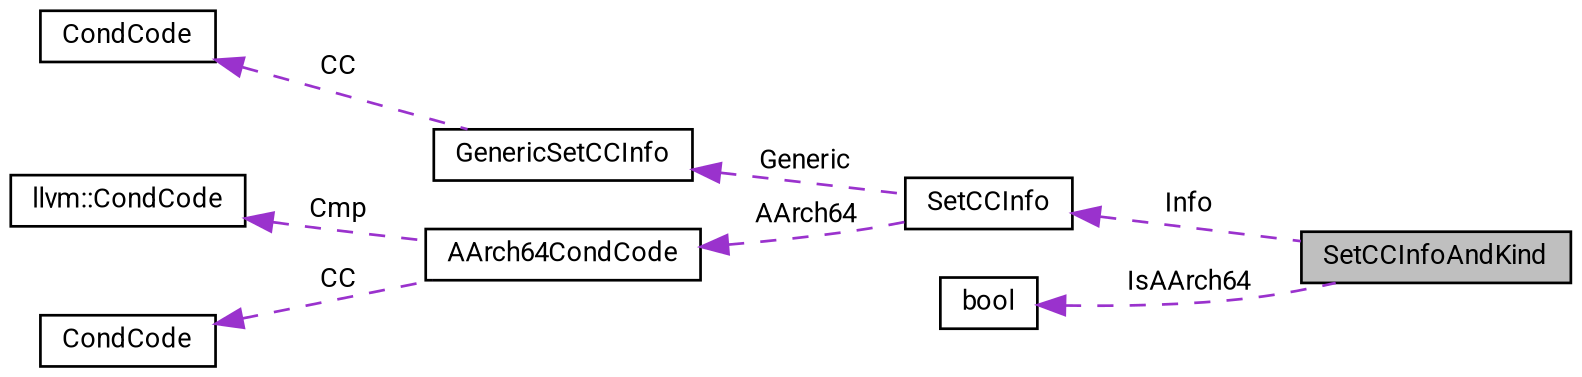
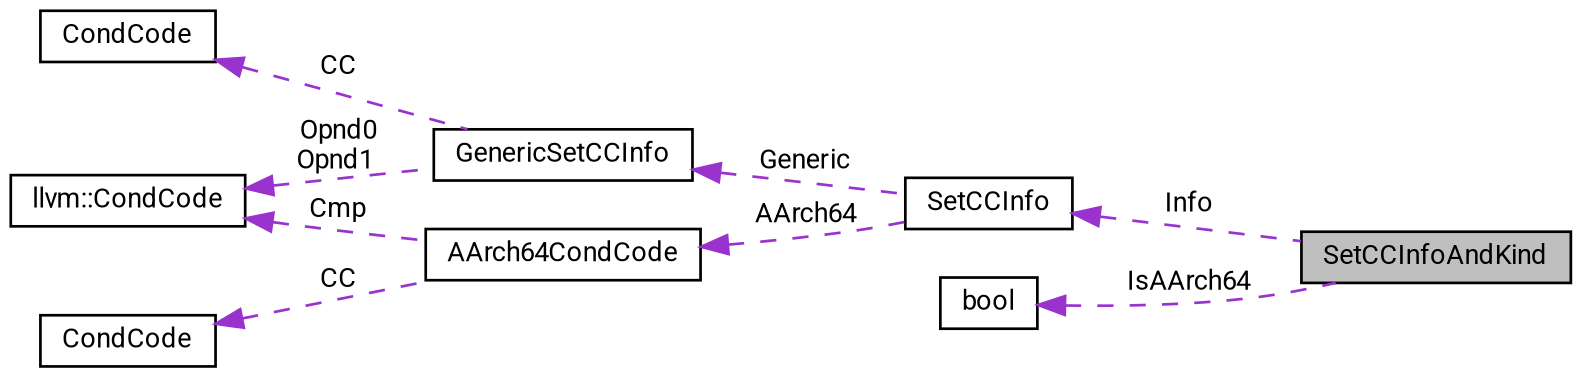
edge "GenericSetCCInfo" -> "llvm::CondCode": added, label "Opnd0 Opnd1"
